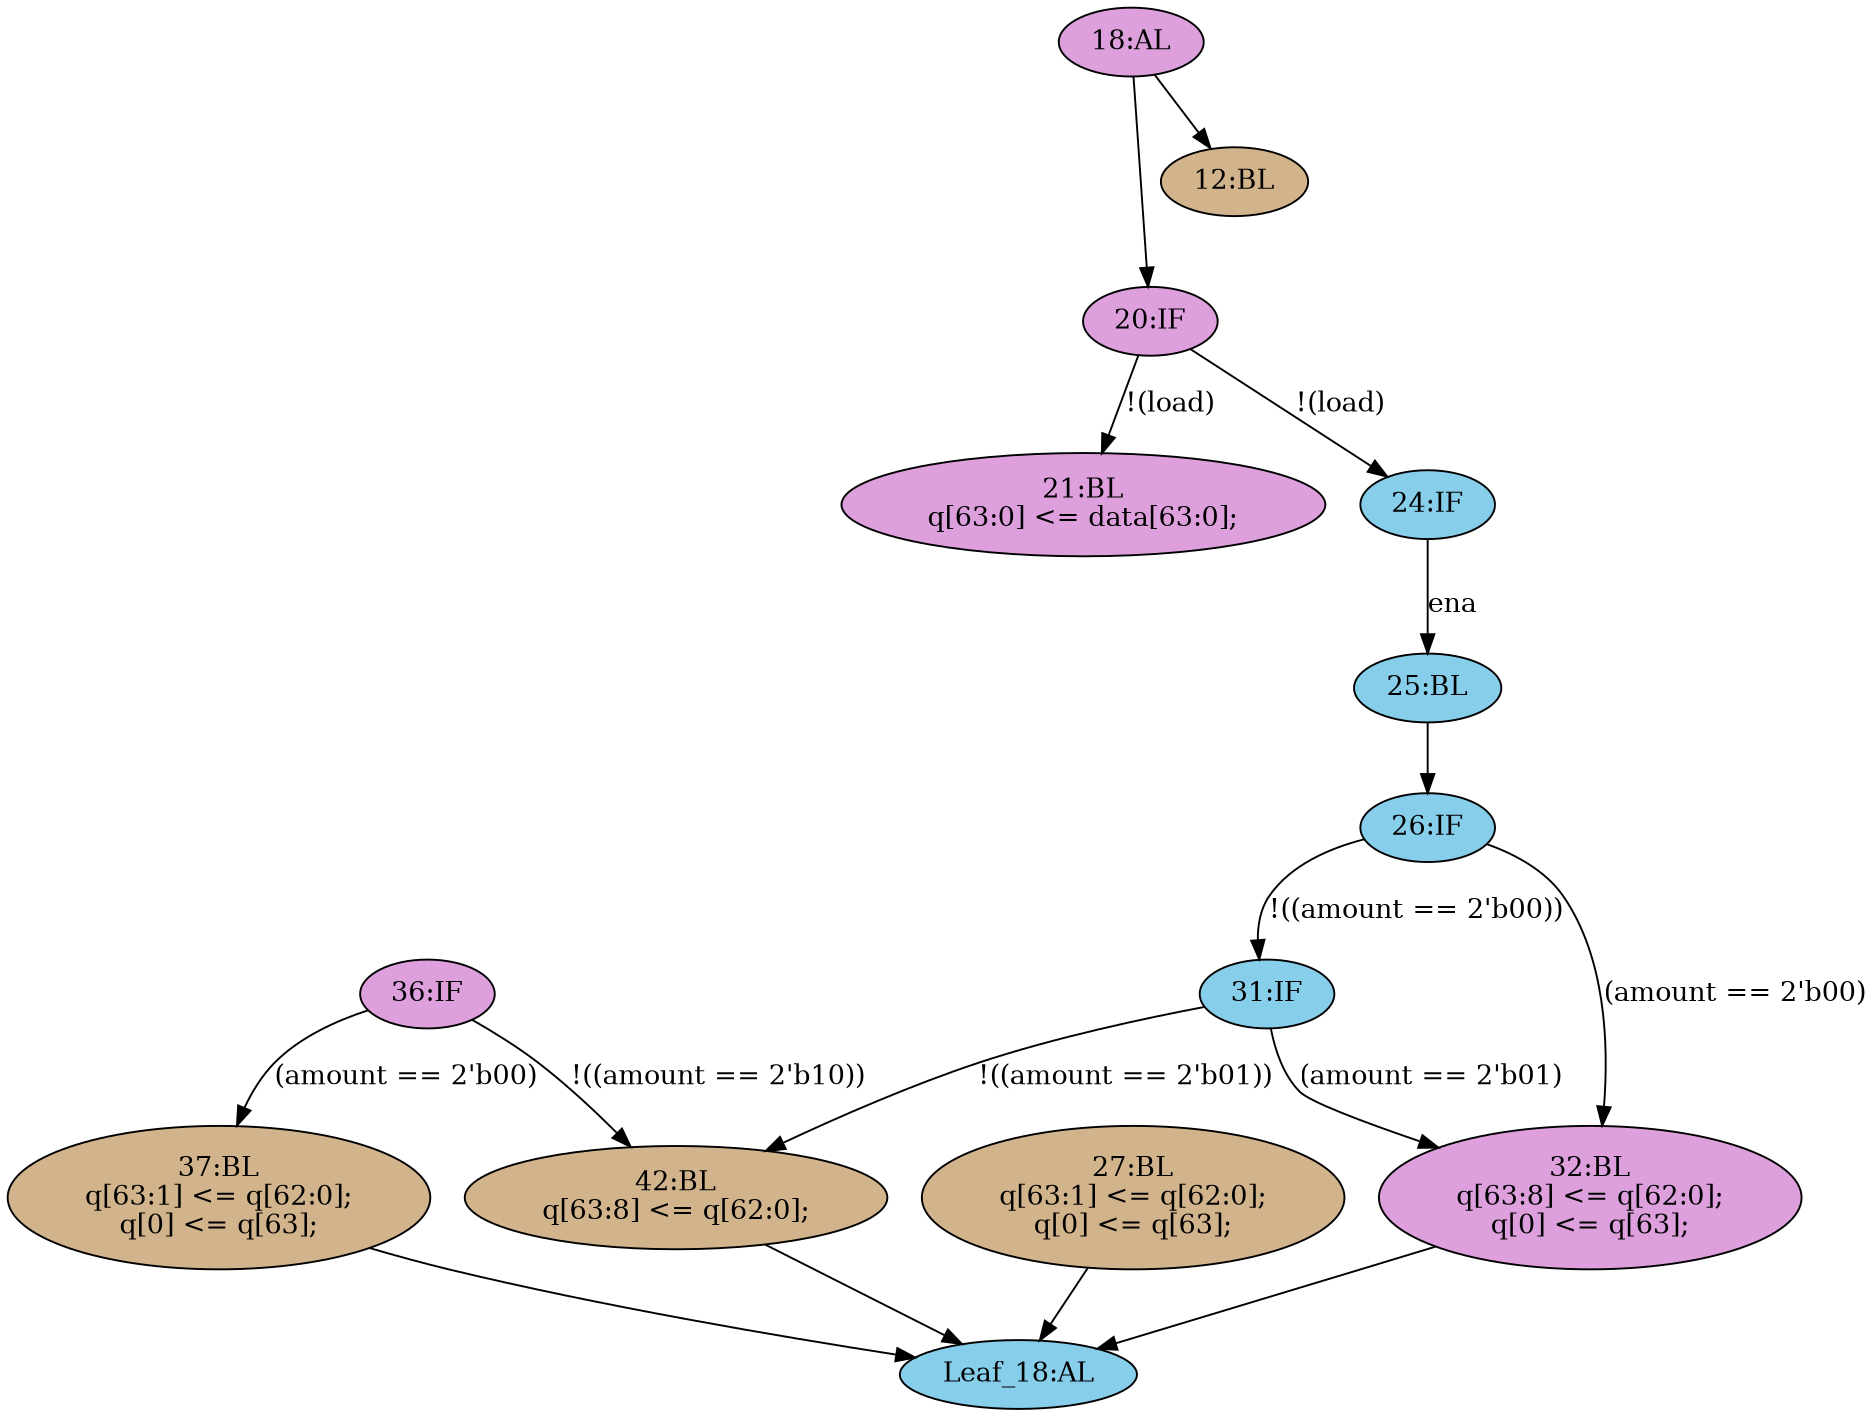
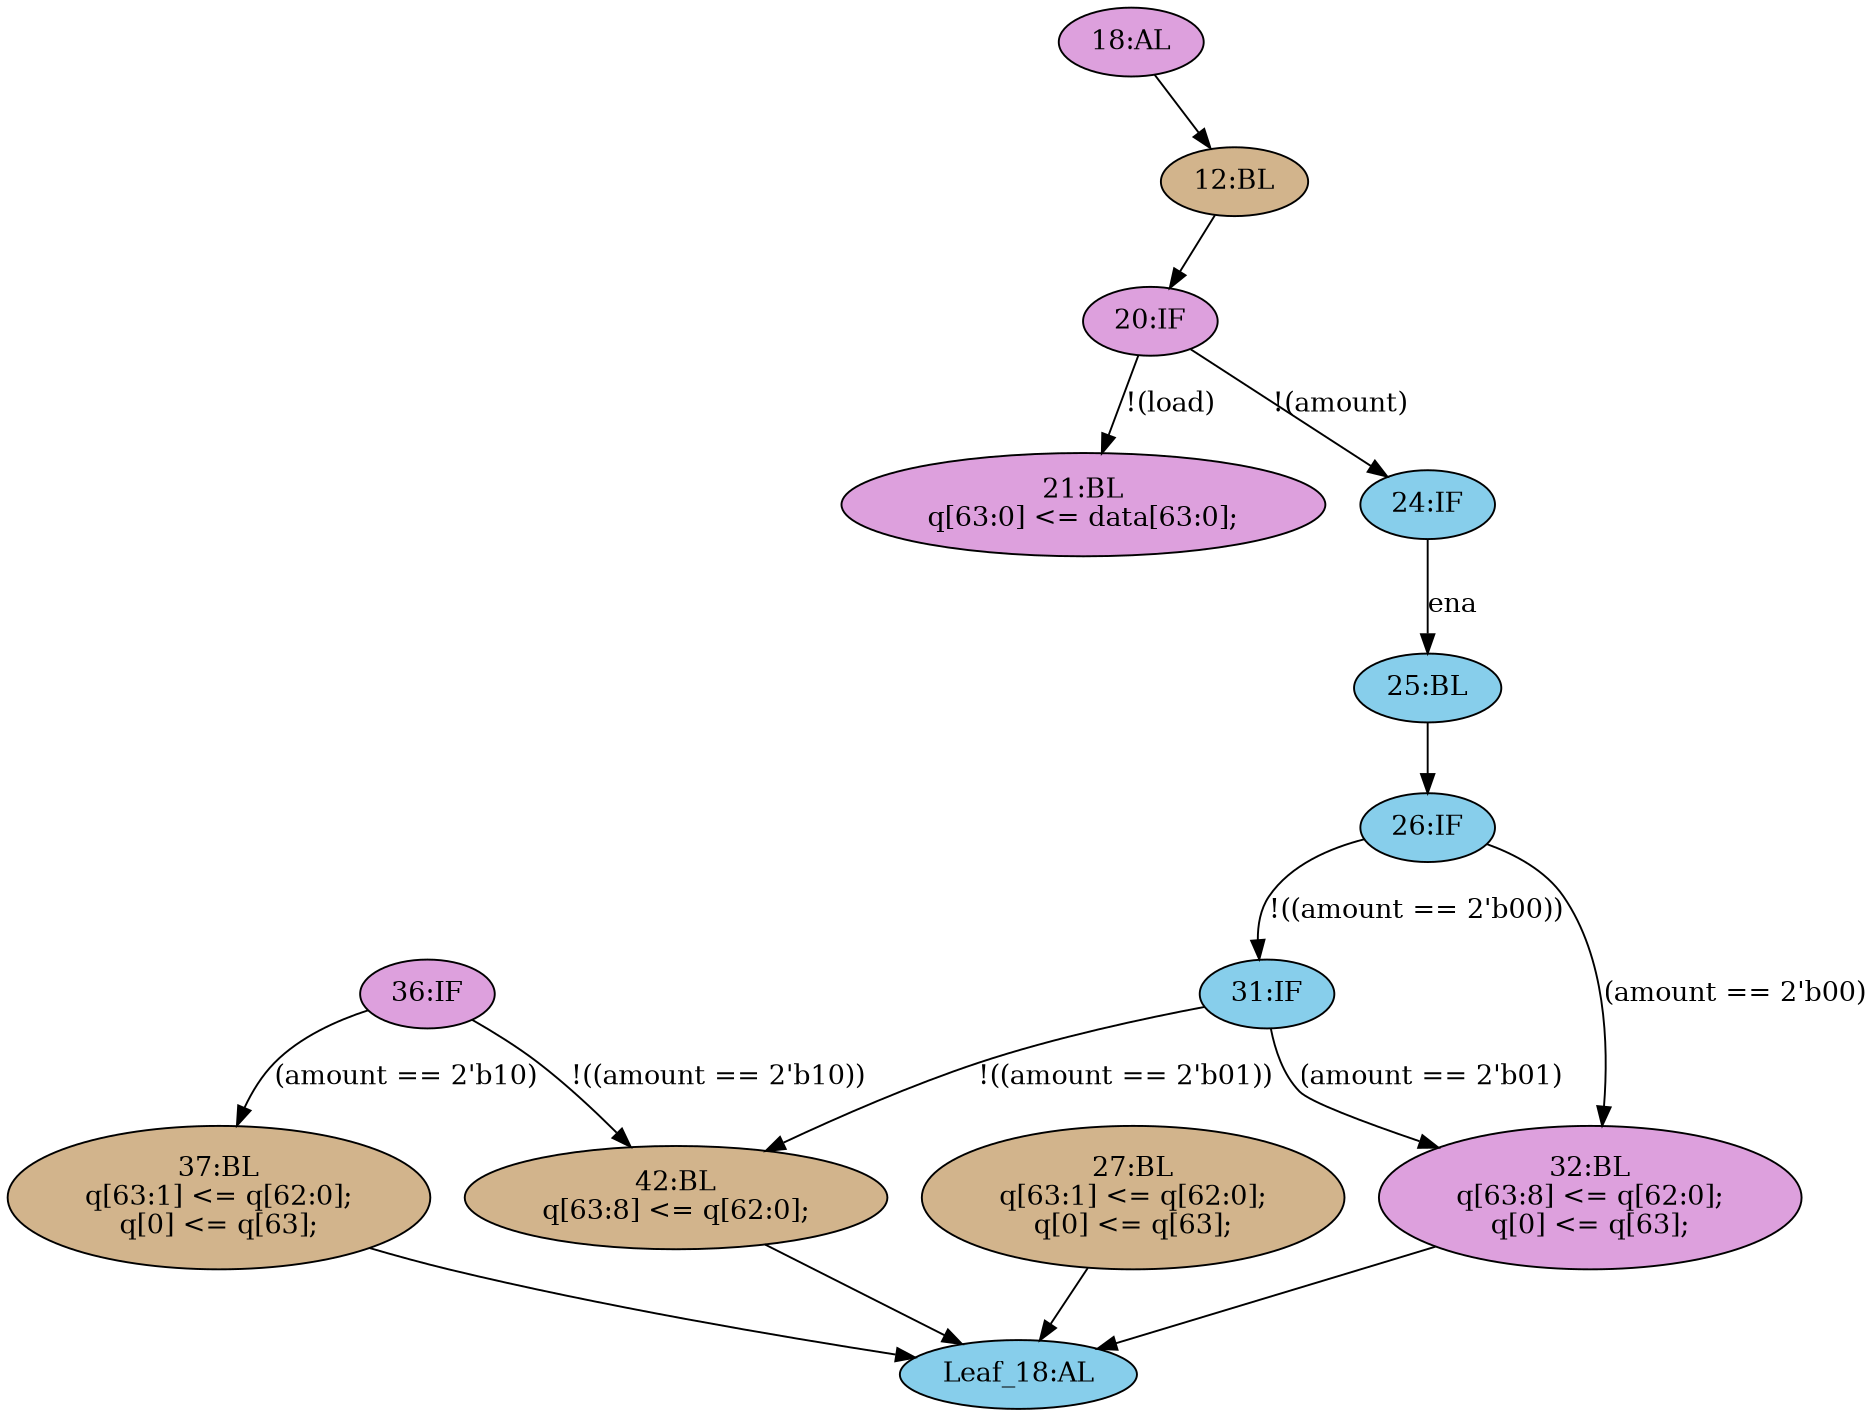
edge "18:AL" -> "20:IF": now "12:BL" -> "20:IF"
edge "20:IF" -> "24:IF": label "!(load)" -> "!(amount)"
edge "36:IF" -> "37:BL q[63:1] <= q[62:0]; q[0] <= q[63];": label "(amount == 2'b00)" -> "(amount == 2'b10)"
